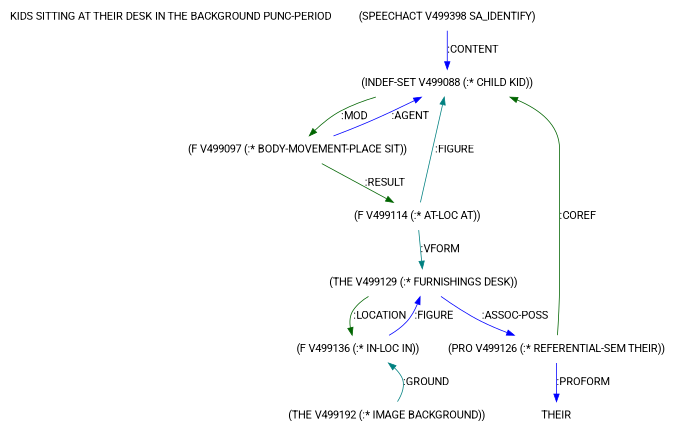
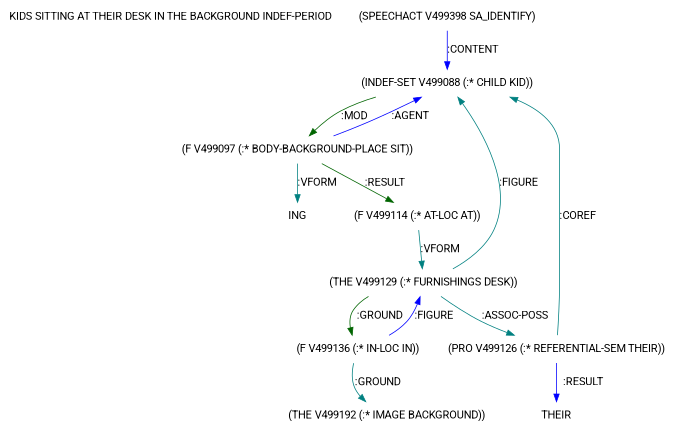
node "KIDS SITTING AT THEIR DESK IN THE BACKGROUND PUNC-PERIOD": label "KIDS SITTING AT THEIR DESK IN THE BACKGROUND PUNC-PERIOD" -> "KIDS SITTING AT THEIR DESK IN THE BACKGROUND INDEF-PERIOD"
node "(F V499097 (:* BODY-MOVEMENT-PLACE SIT))": label "(F V499097 (:* BODY-MOVEMENT-PLACE SIT))" -> "(F V499097 (:* BODY-BACKGROUND-PLACE SIT))"
edge "(F V499114 (:* AT-LOC AT))" -> "(INDEF-SET V499088 (:* CHILD KID))": now "(THE V499129 (:* FURNISHINGS DESK))" -> "(INDEF-SET V499088 (:* CHILD KID))"
edge "(PRO V499126 (:* REFERENTIAL-SEM THEIR))" -> "(INDEF-SET V499088 (:* CHILD KID))": color darkgreen -> teal
node "ING": added
edge "(THE V499129 (:* FURNISHINGS DESK))" -> "(F V499136 (:* IN-LOC IN))": label ":LOCATION" -> ":GROUND"
edge "(THE V499129 (:* FURNISHINGS DESK))" -> "(PRO V499126 (:* REFERENTIAL-SEM THEIR))": color blue -> teal
edge "(PRO V499126 (:* REFERENTIAL-SEM THEIR))" -> "THEIR": label ":PROFORM" -> ":RESULT"
edge "(THE V499192 (:* IMAGE BACKGROUND))" -> "(F V499136 (:* IN-LOC IN))": reversed
